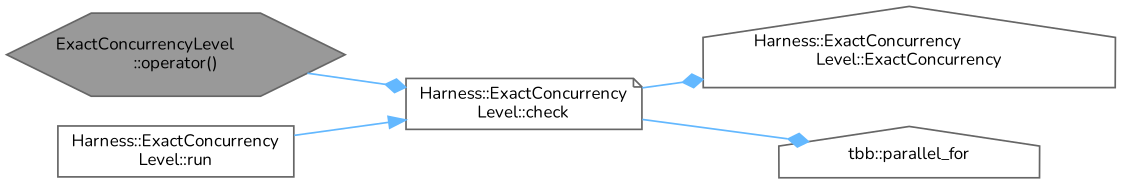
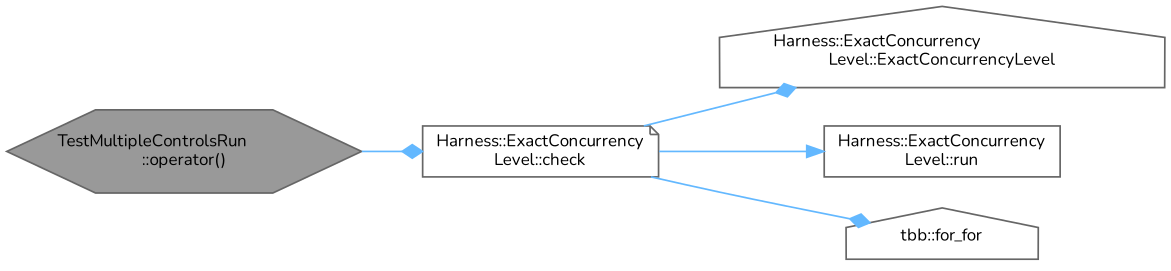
node "Harness::ExactConcurrency Level::ExactConcurrency": label "Harness::ExactConcurrency Level::ExactConcurrency" -> "Harness::ExactConcurrency Level::ExactConcurrencyLevel"
node "ExactConcurrencyLevel ::operator()": label "ExactConcurrencyLevel ::operator()" -> "TestMultipleControlsRun ::operator()"
edge "Harness::ExactConcurrency Level::run" -> "Harness::ExactConcurrency Level::check": reversed
node "tbb::parallel_for": label "tbb::parallel_for" -> "tbb::for_for"
